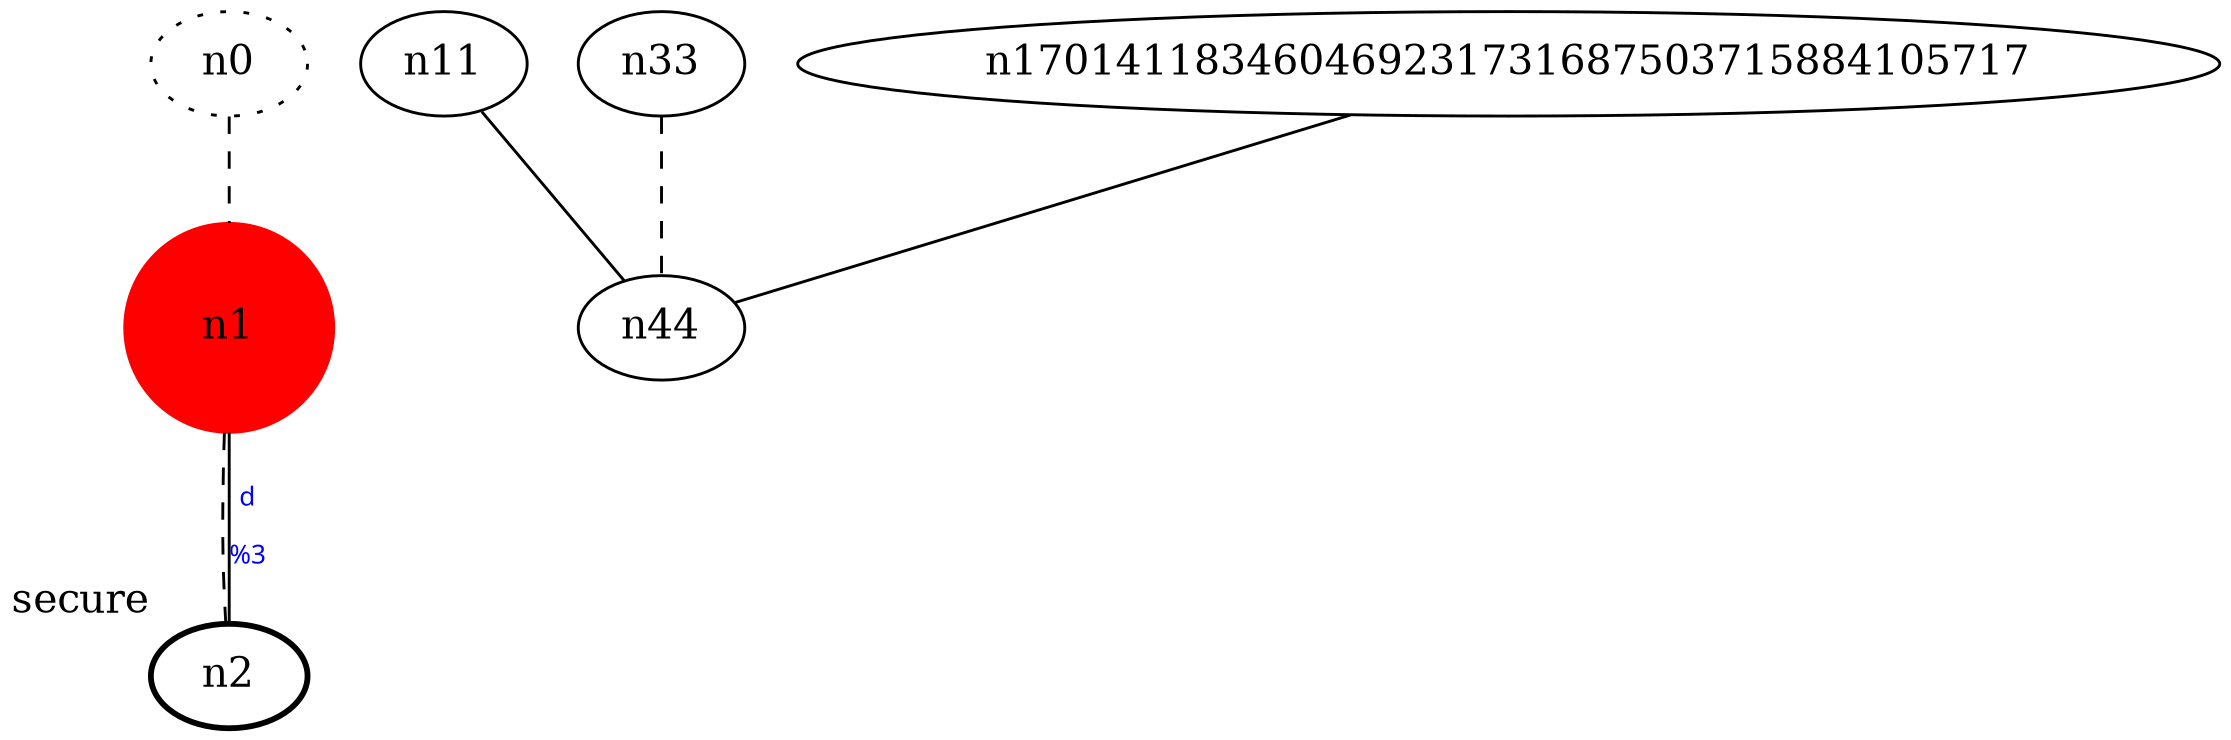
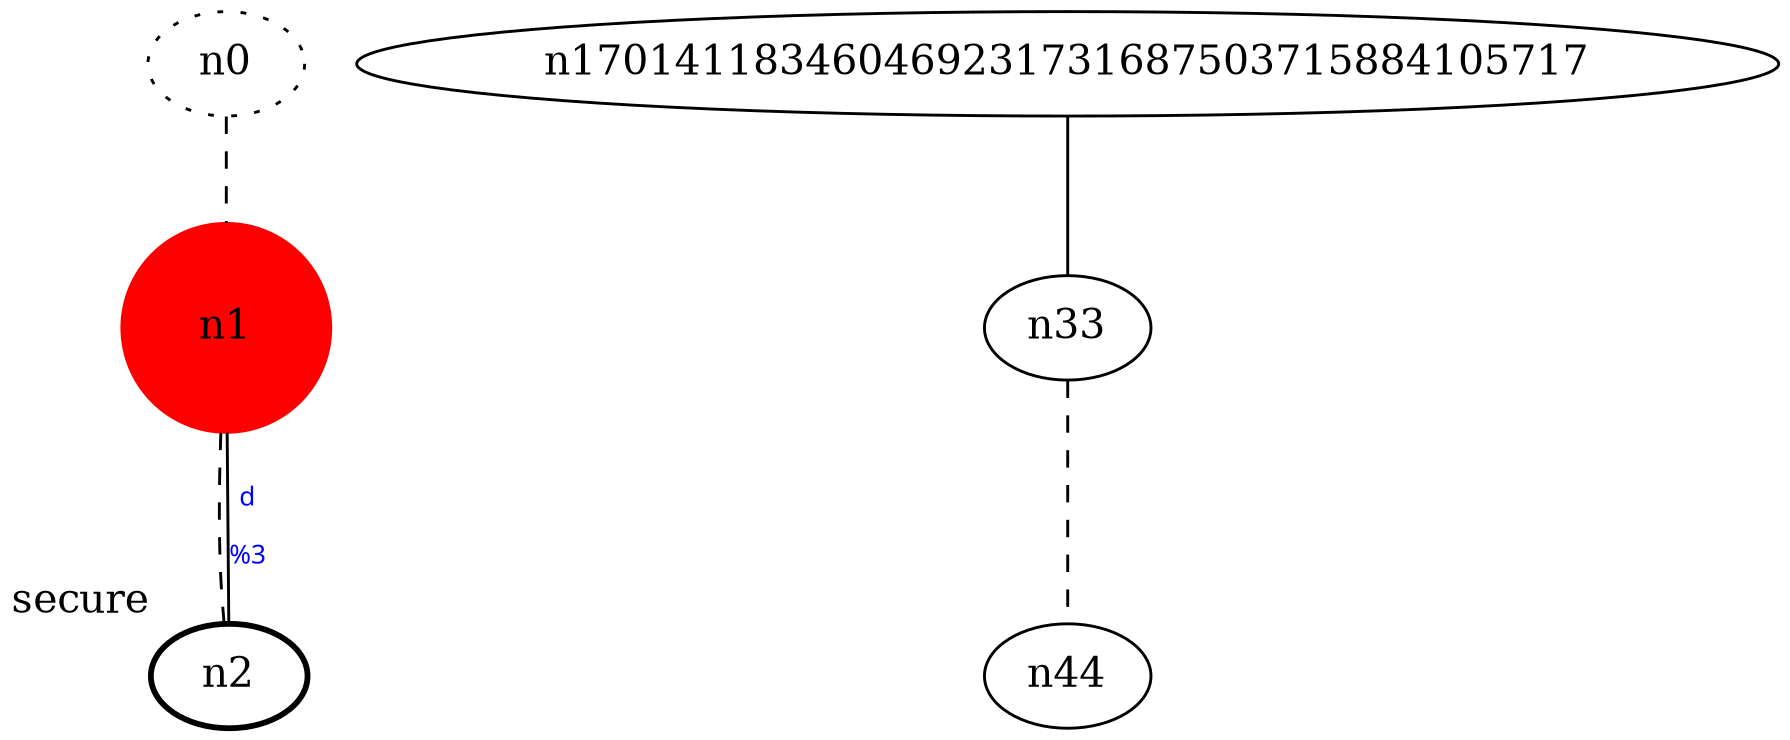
node "n11": removed
edge "n170141183460469231731687503715884105717" -- "n44": now "n170141183460469231731687503715884105717" -- "n33"
